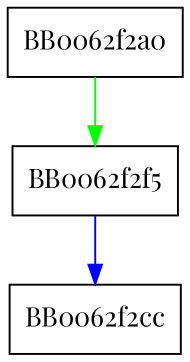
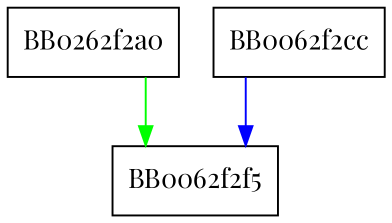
node "BB0062f2a0": label "BB0062f2a0" -> "BB0262f2a0"
edge "BB0062f2f5" -> "BB0062f2cc": reversed
